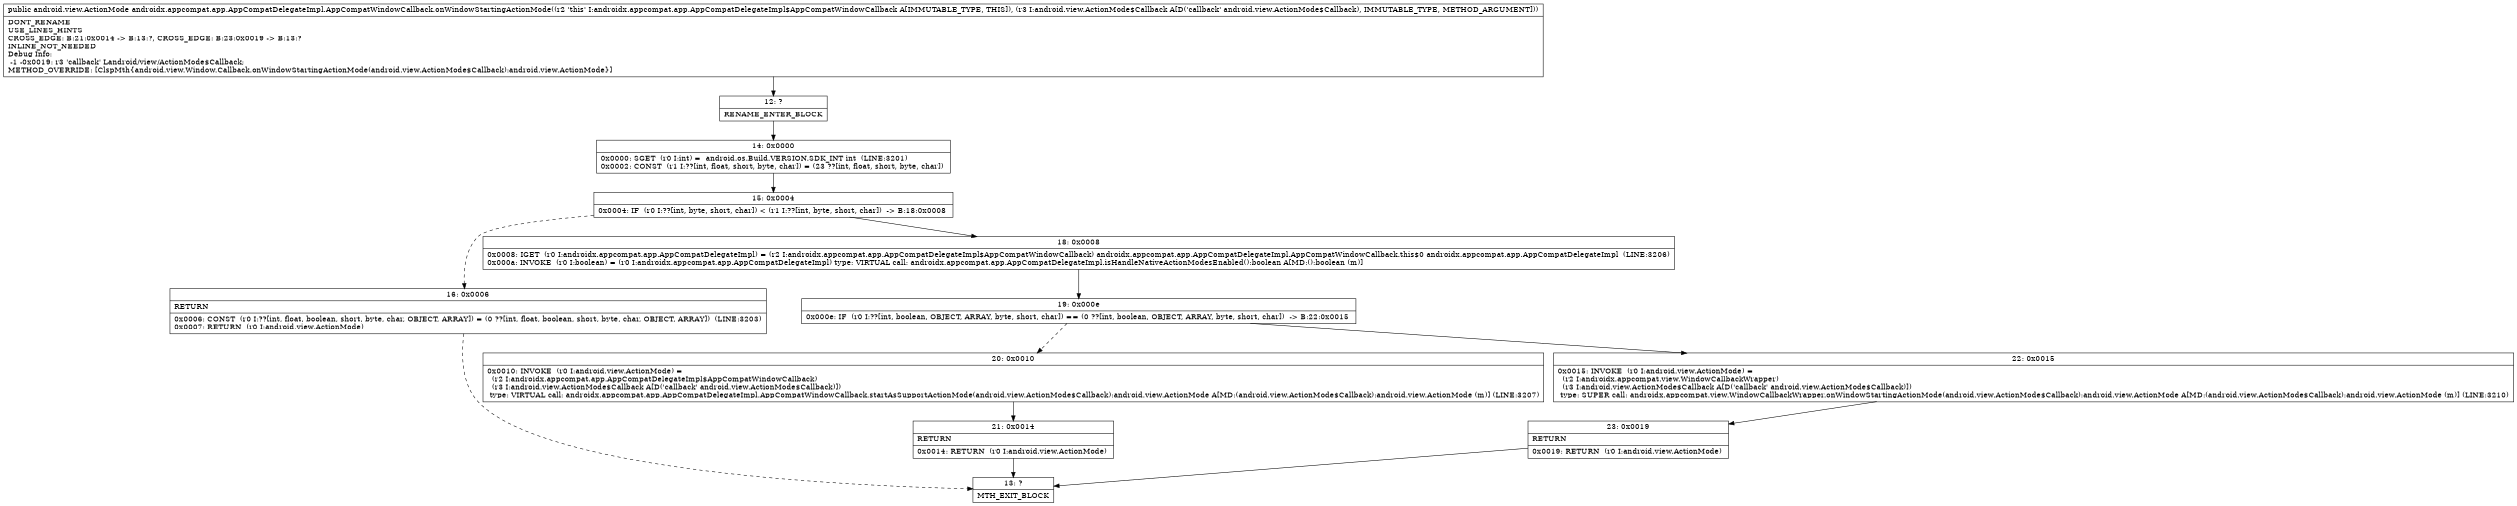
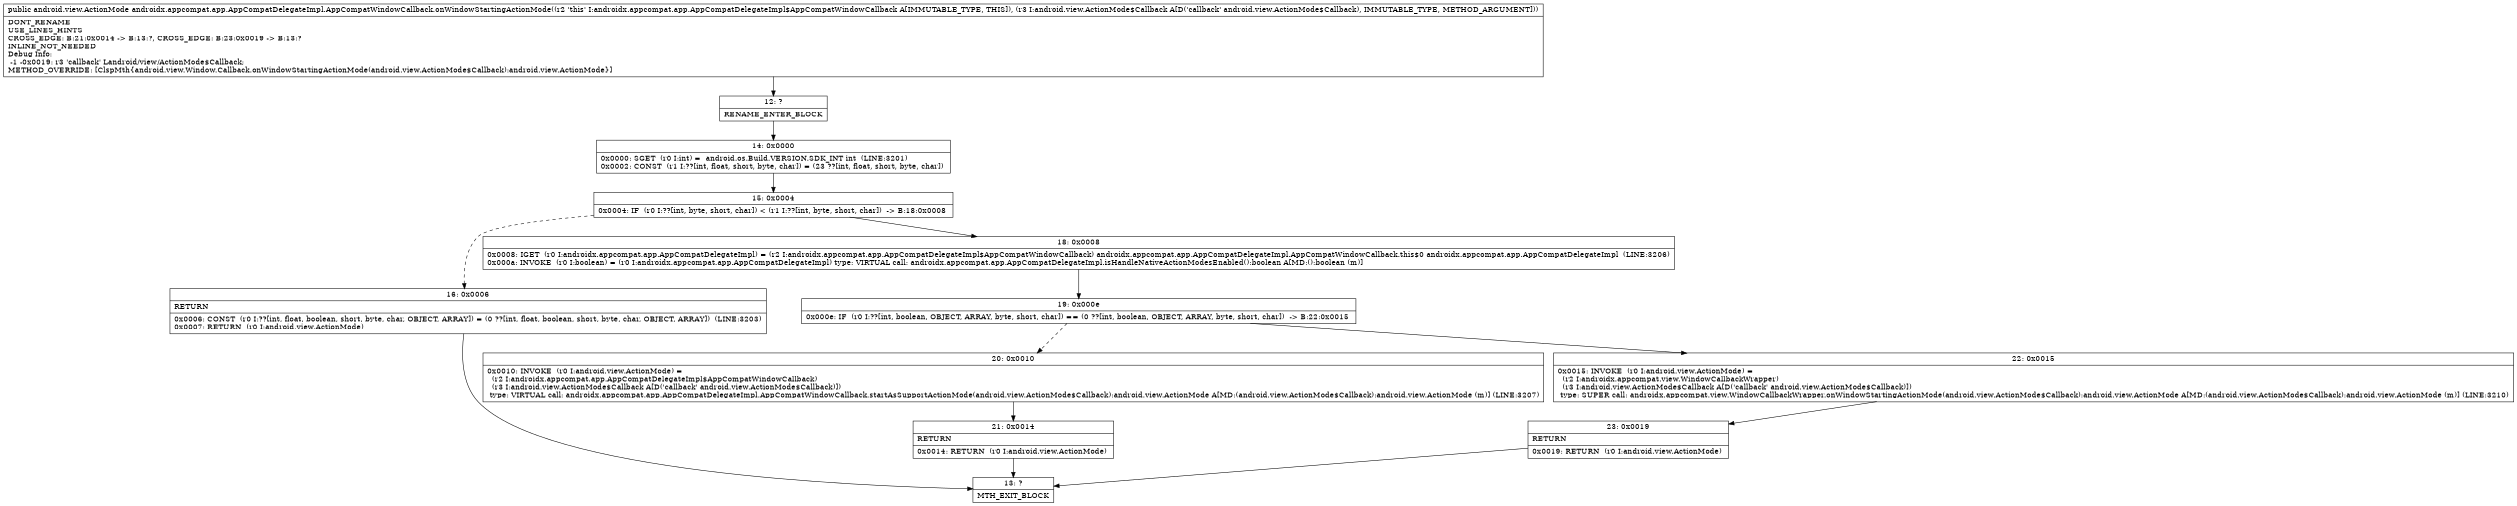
edge "16: 0x0006" -> "13: ?": style dashed -> solid
